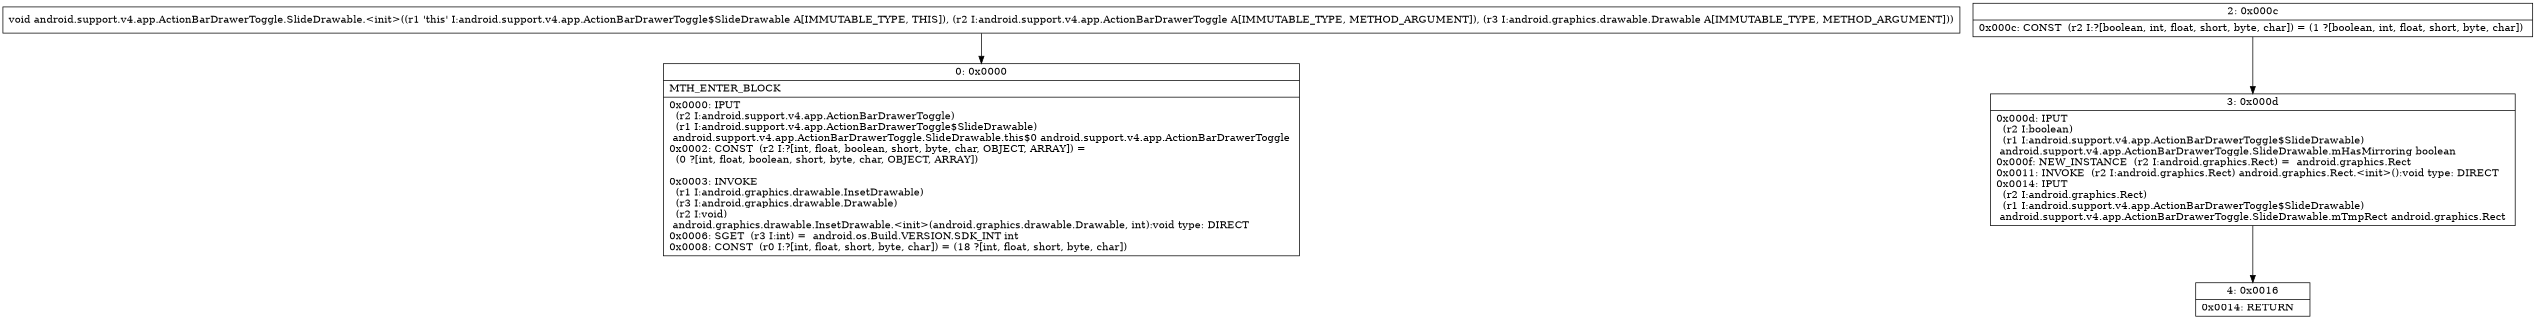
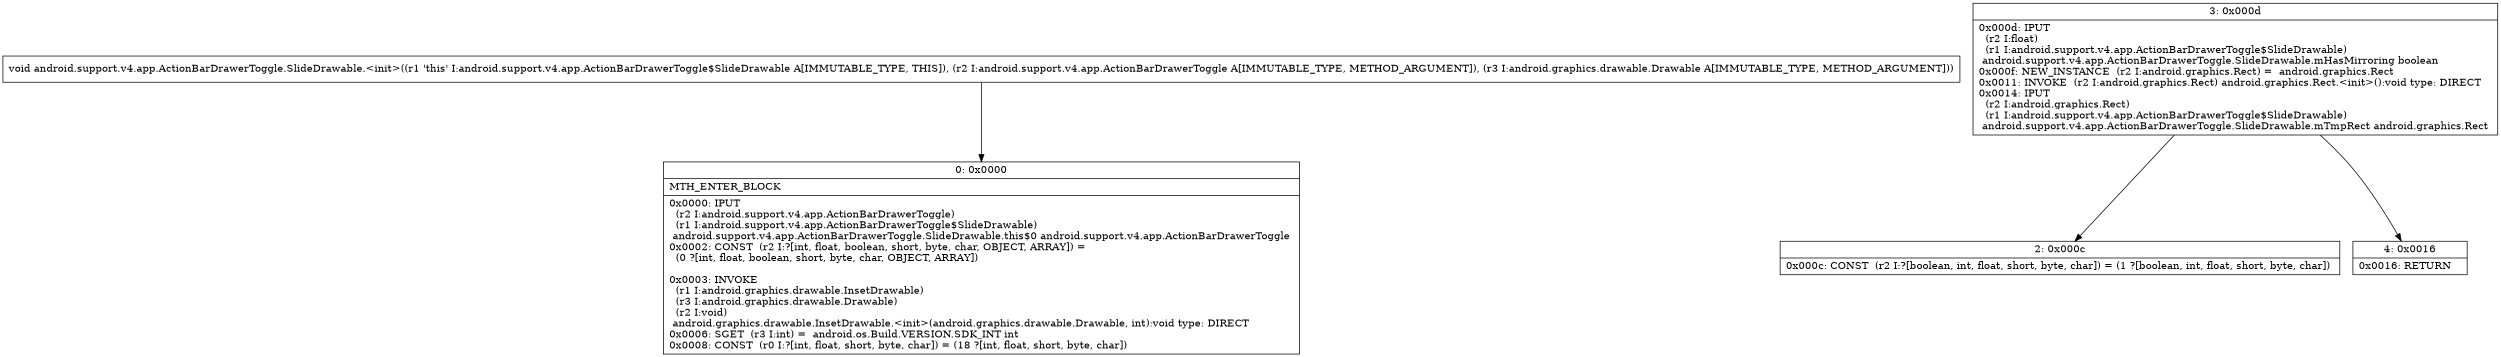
edge "2: 0x000c" -> "3: 0x000d": reversed
node "3: 0x000d": text "(r2 I:boolean)" -> "(r2 I:float)"
node "4: 0x0016": text "0x0014: RETURN" -> "0x0016: RETURN"
